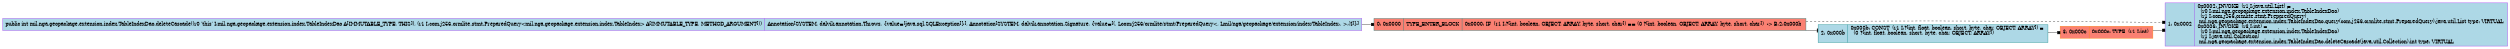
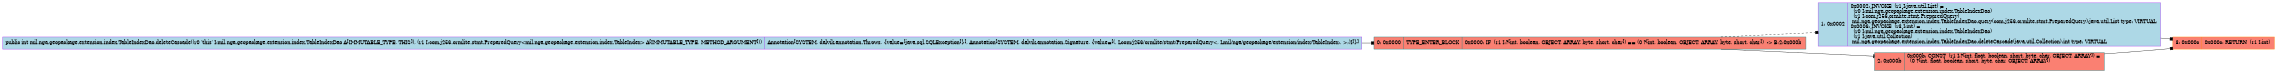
edge "3: 0x000c" -> "1: 0x0002": reversed
node "3: 0x000c": text "0x000c: TYPE  (r1 I:int)" -> "0x000c: RETURN  (r1 I:int)"
node "2: 0x000b": fillcolor lightblue -> salmon
